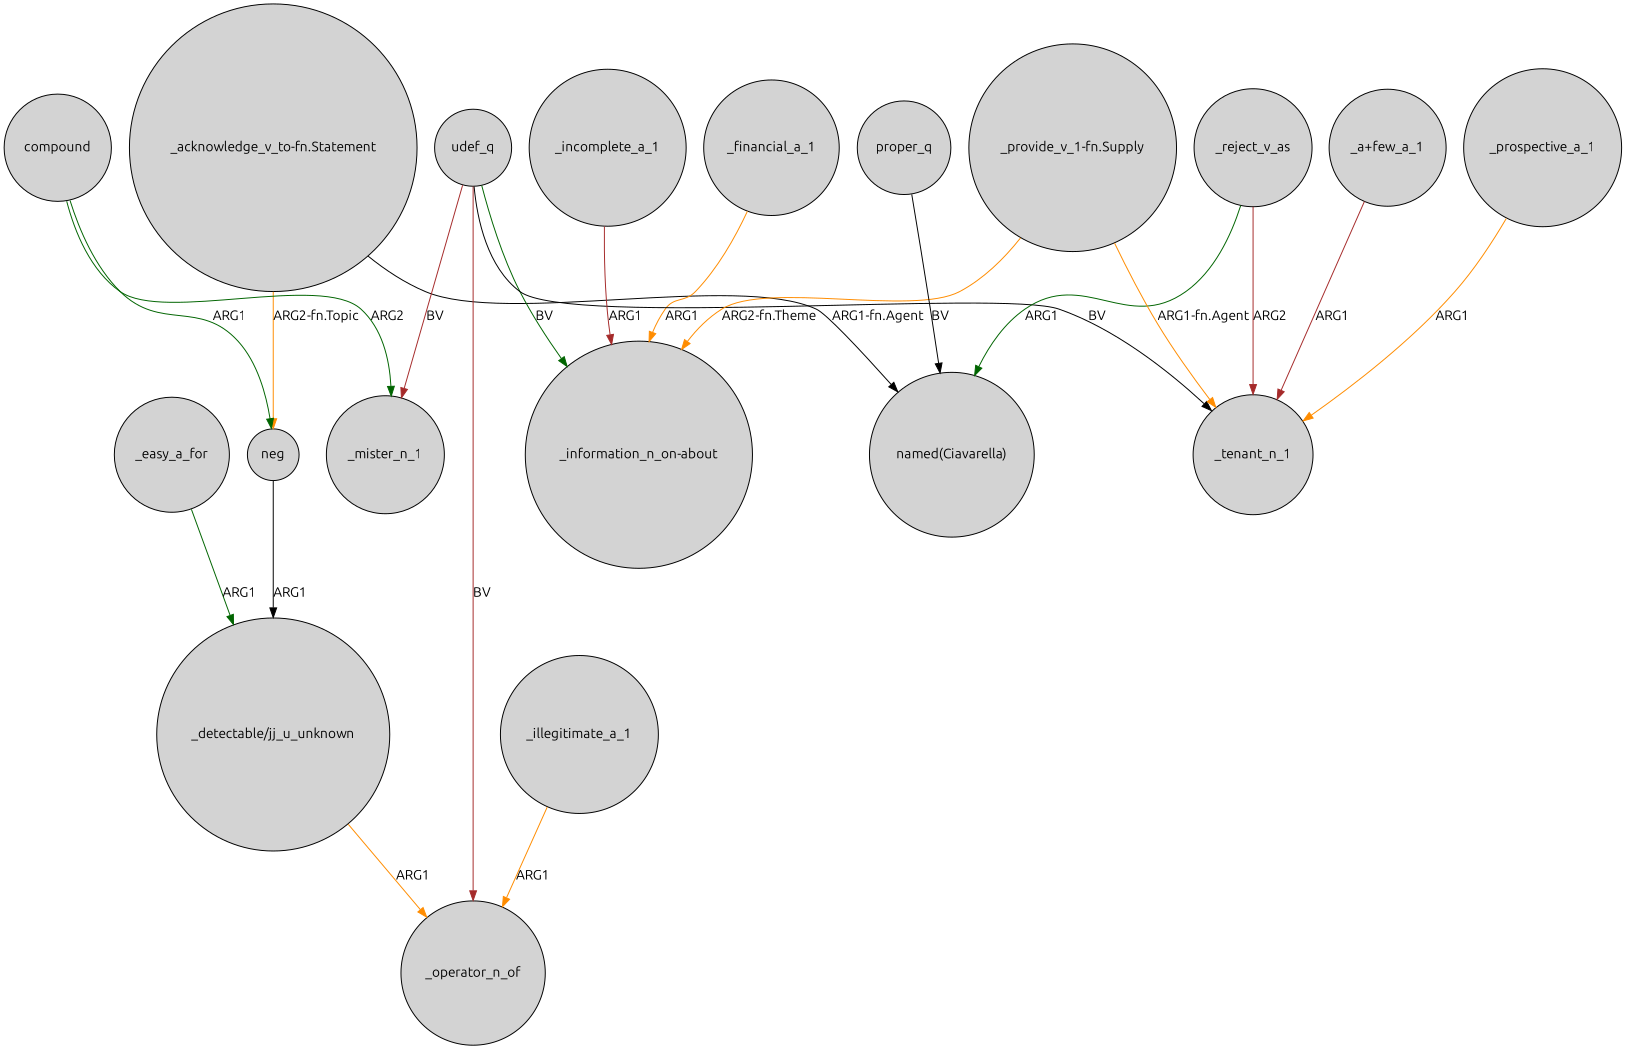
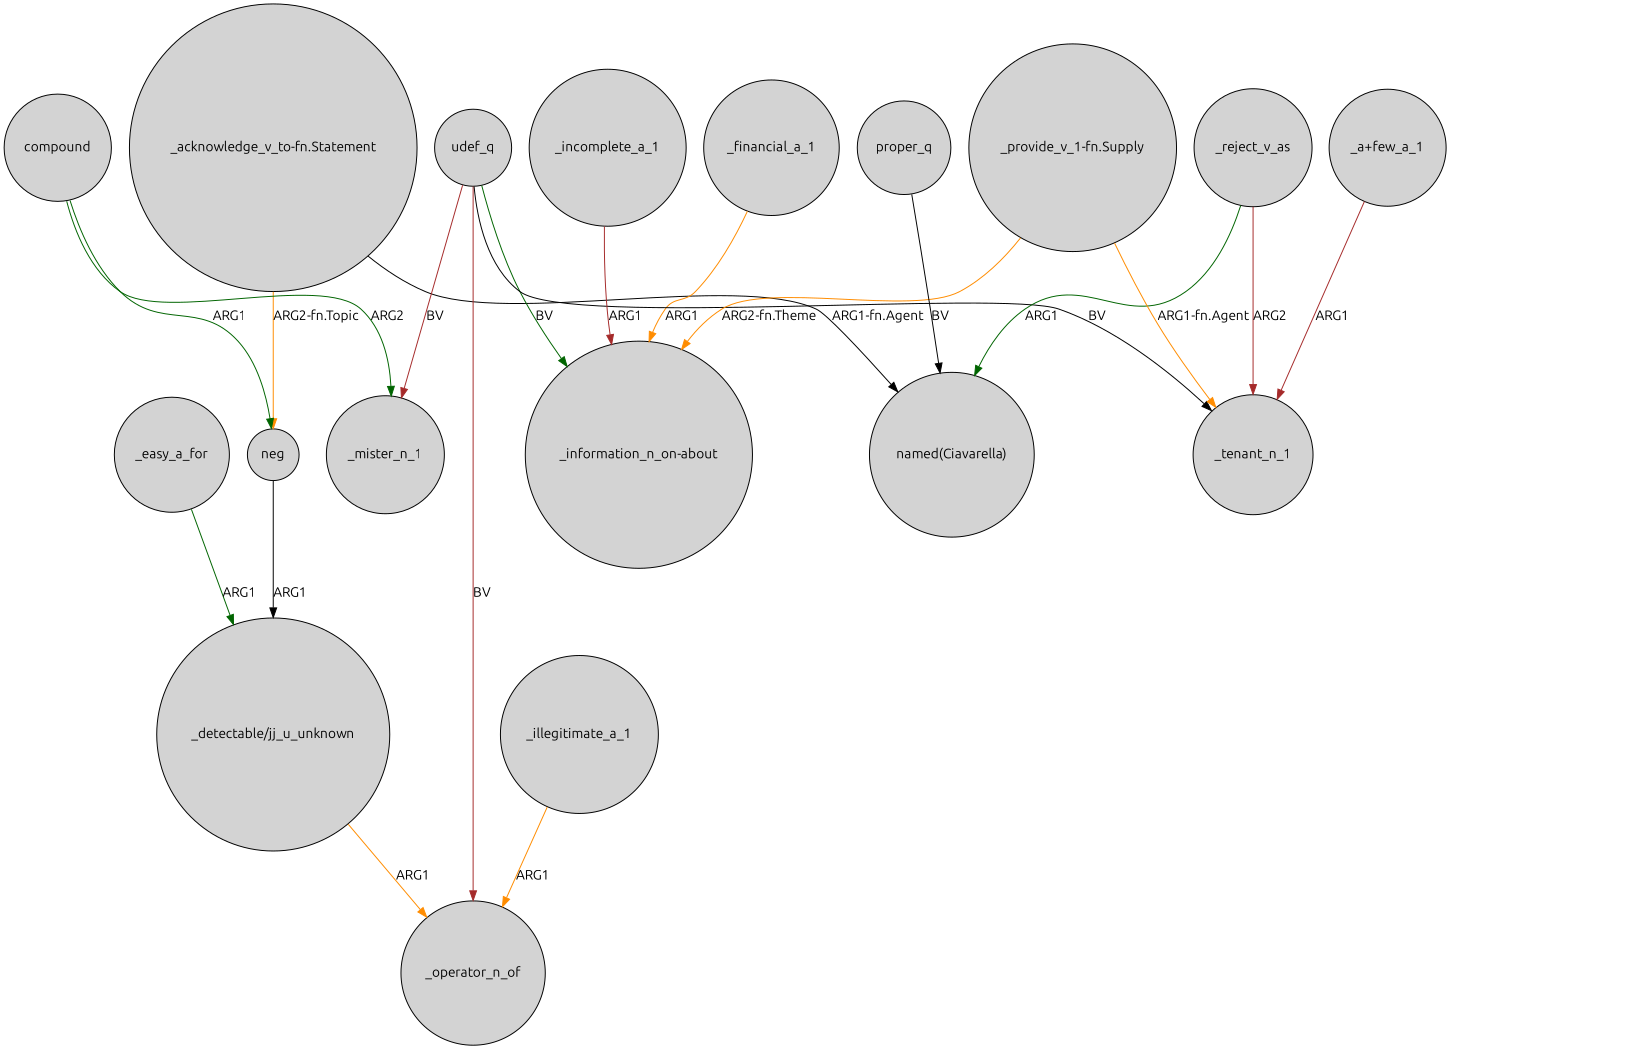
node "_prospective_a_1": removed
